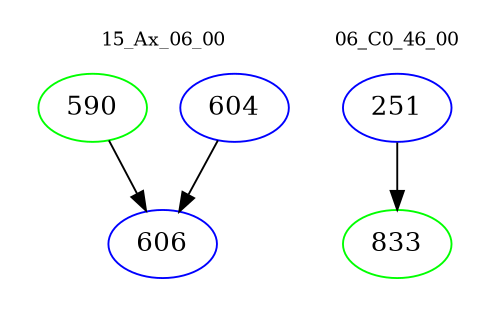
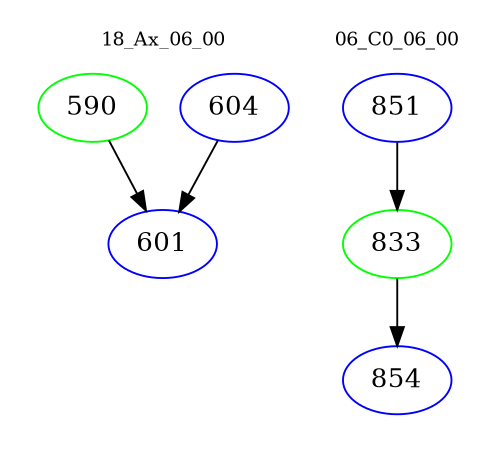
cluster "15_Ax_06_00": label "15_Ax_06_00" -> "18_Ax_06_00"
cluster "06_C0_46_00": label "06_C0_46_00" -> "06_C0_06_00"
node "251": label "251" -> "851"
node "606": label "606" -> "601"
node "854": added
